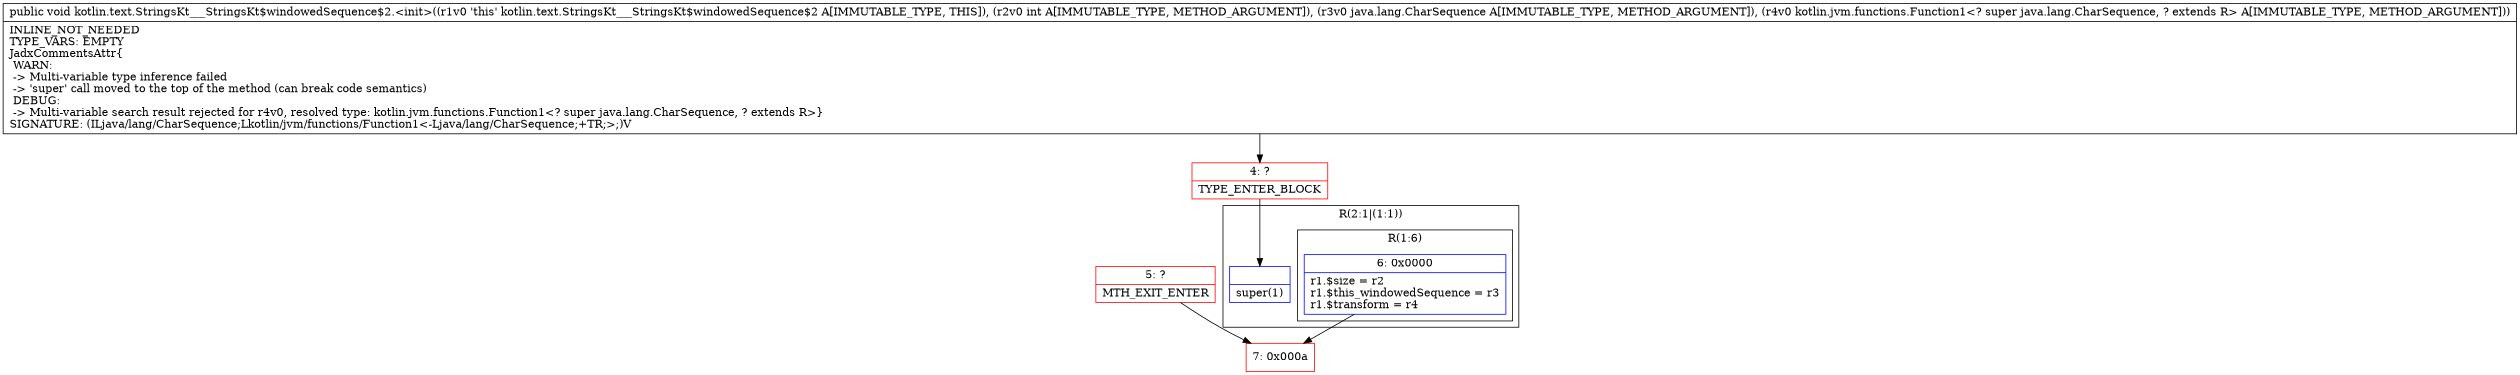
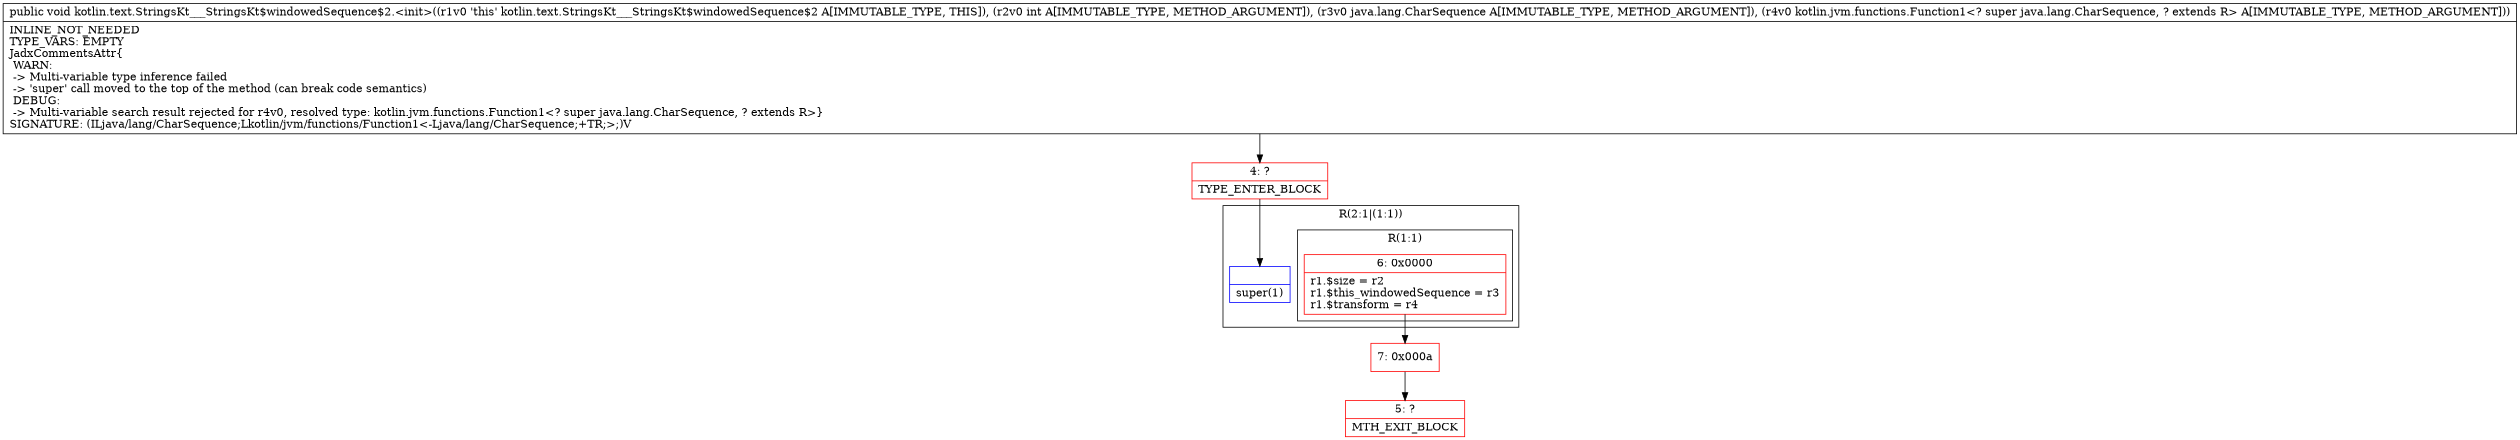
cluster "R(1:6)": label "R(1:6)" -> "R(1:1)"
node "6: 0x0000": color blue -> red
node "5: ?": text "MTH_EXIT_ENTER" -> "MTH_EXIT_BLOCK"
edge "5: ?" -> "7: 0x000a": reversed
